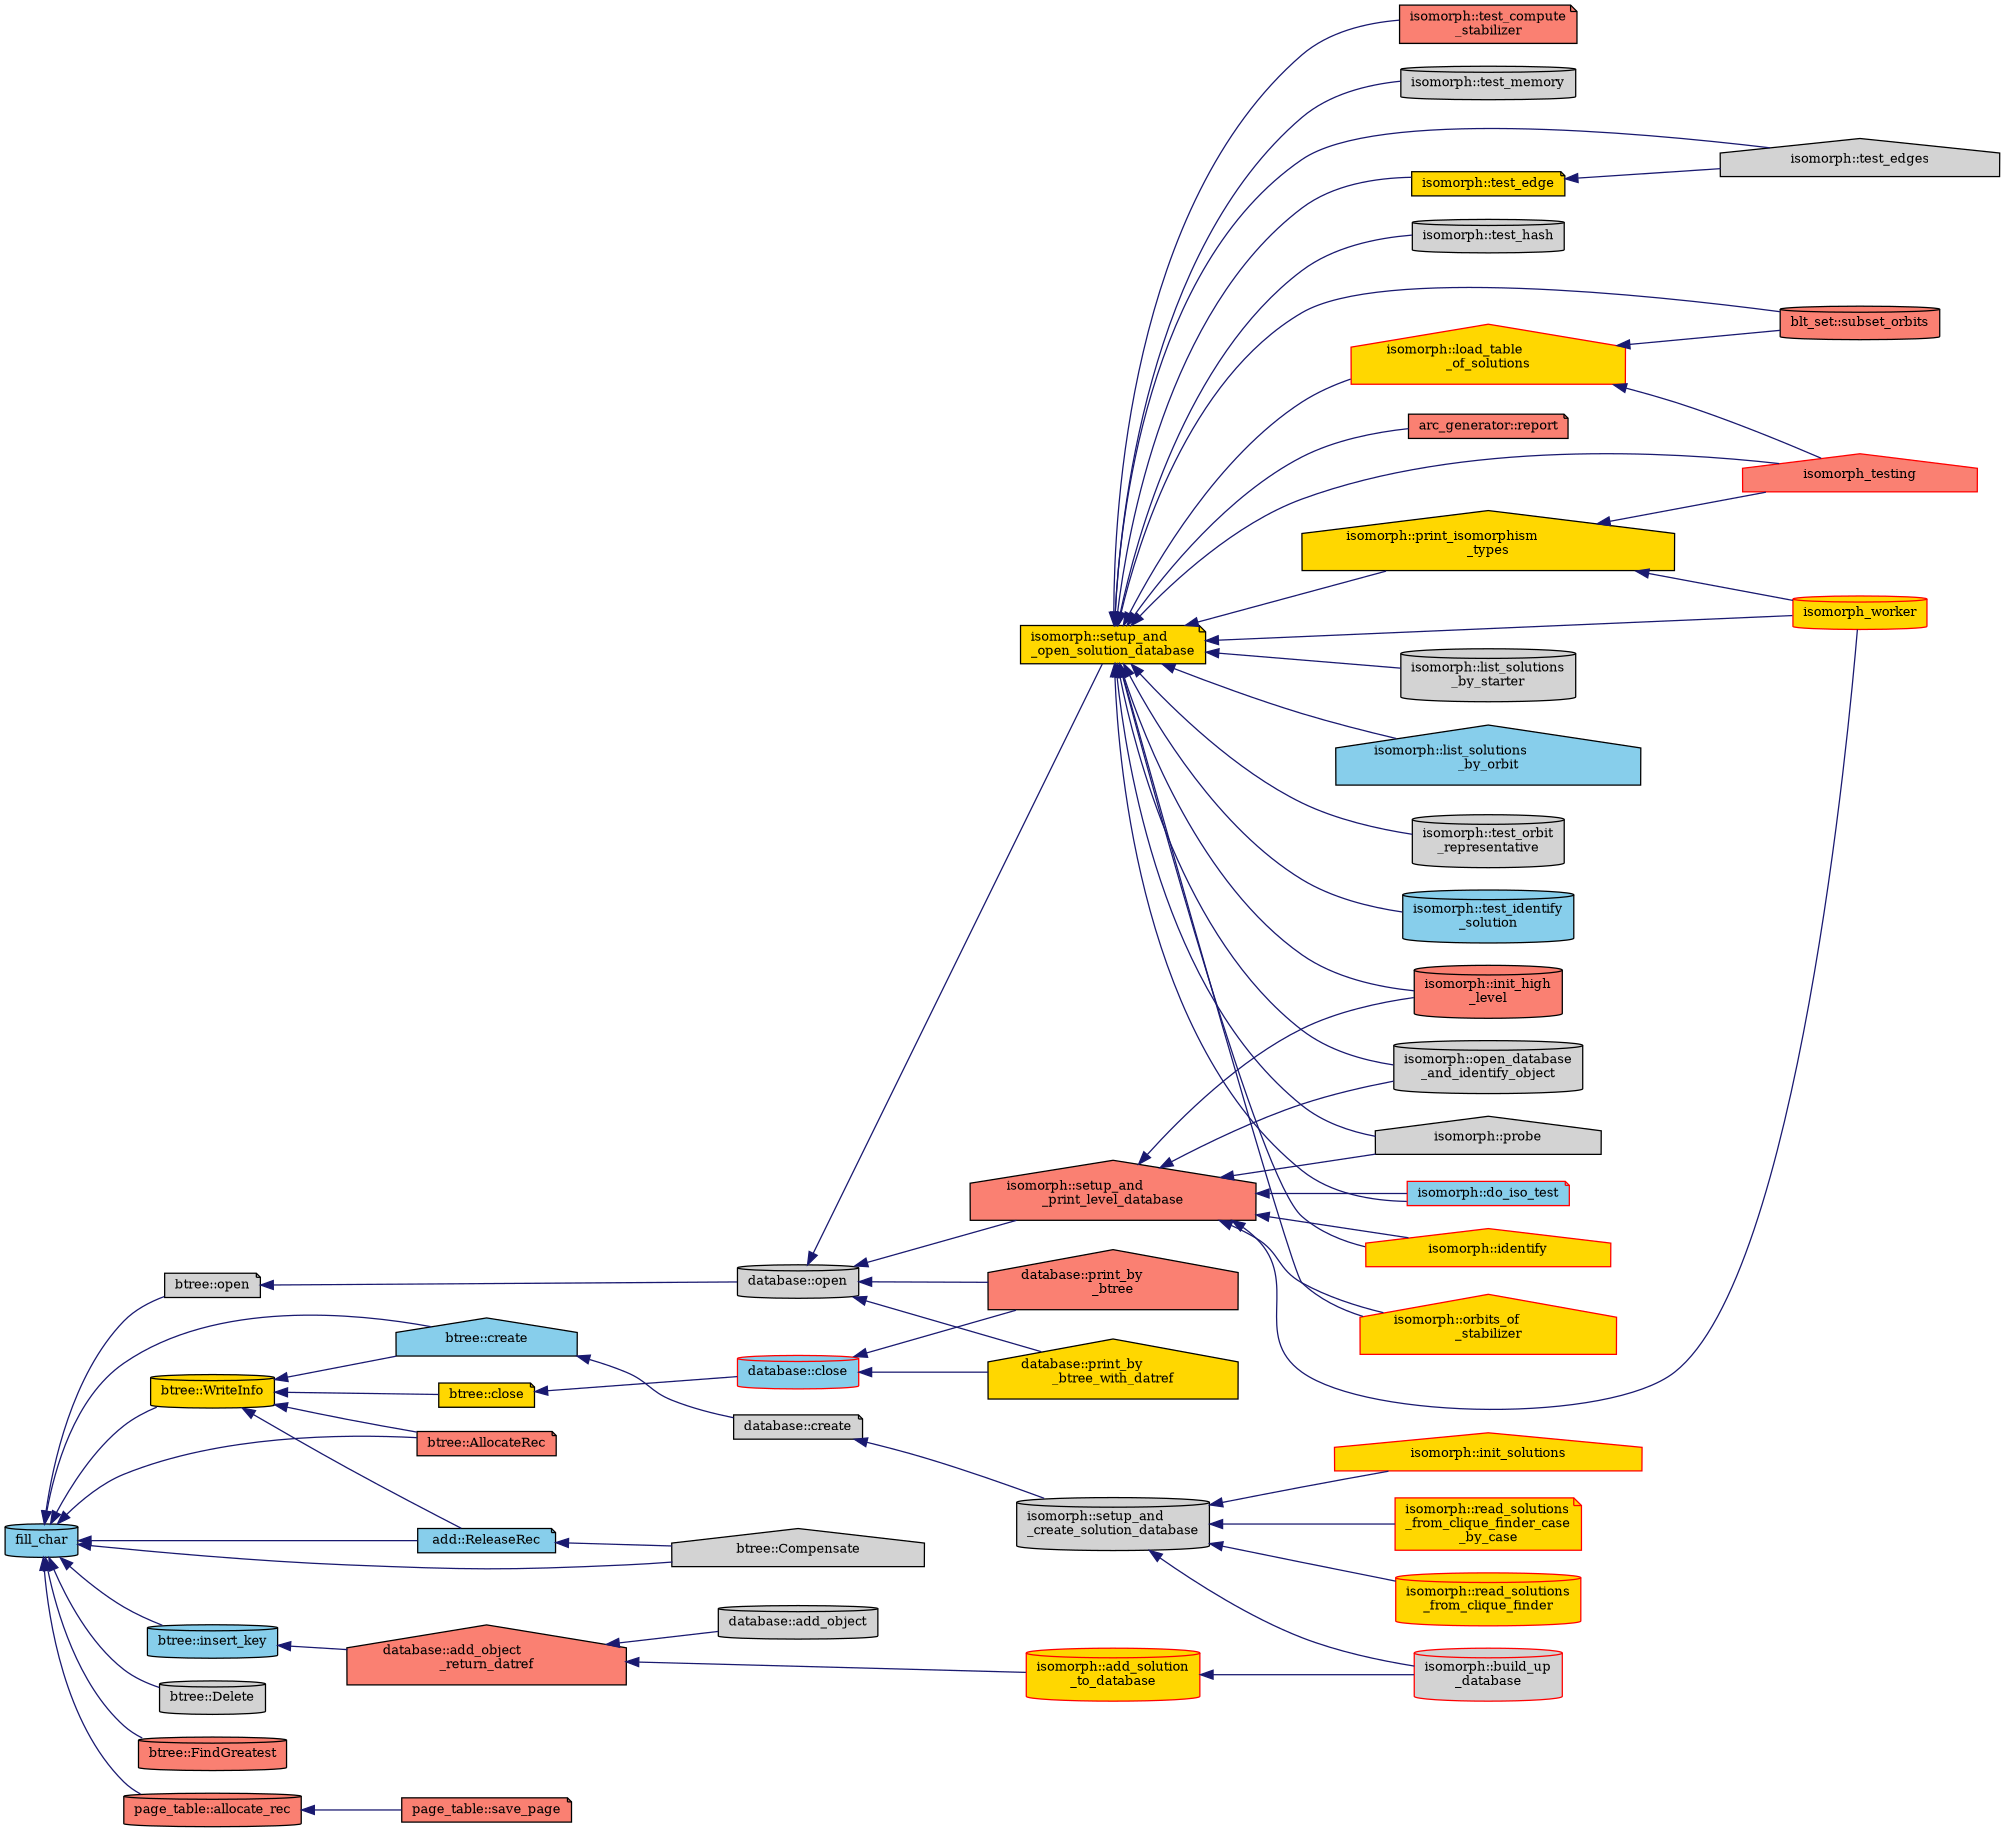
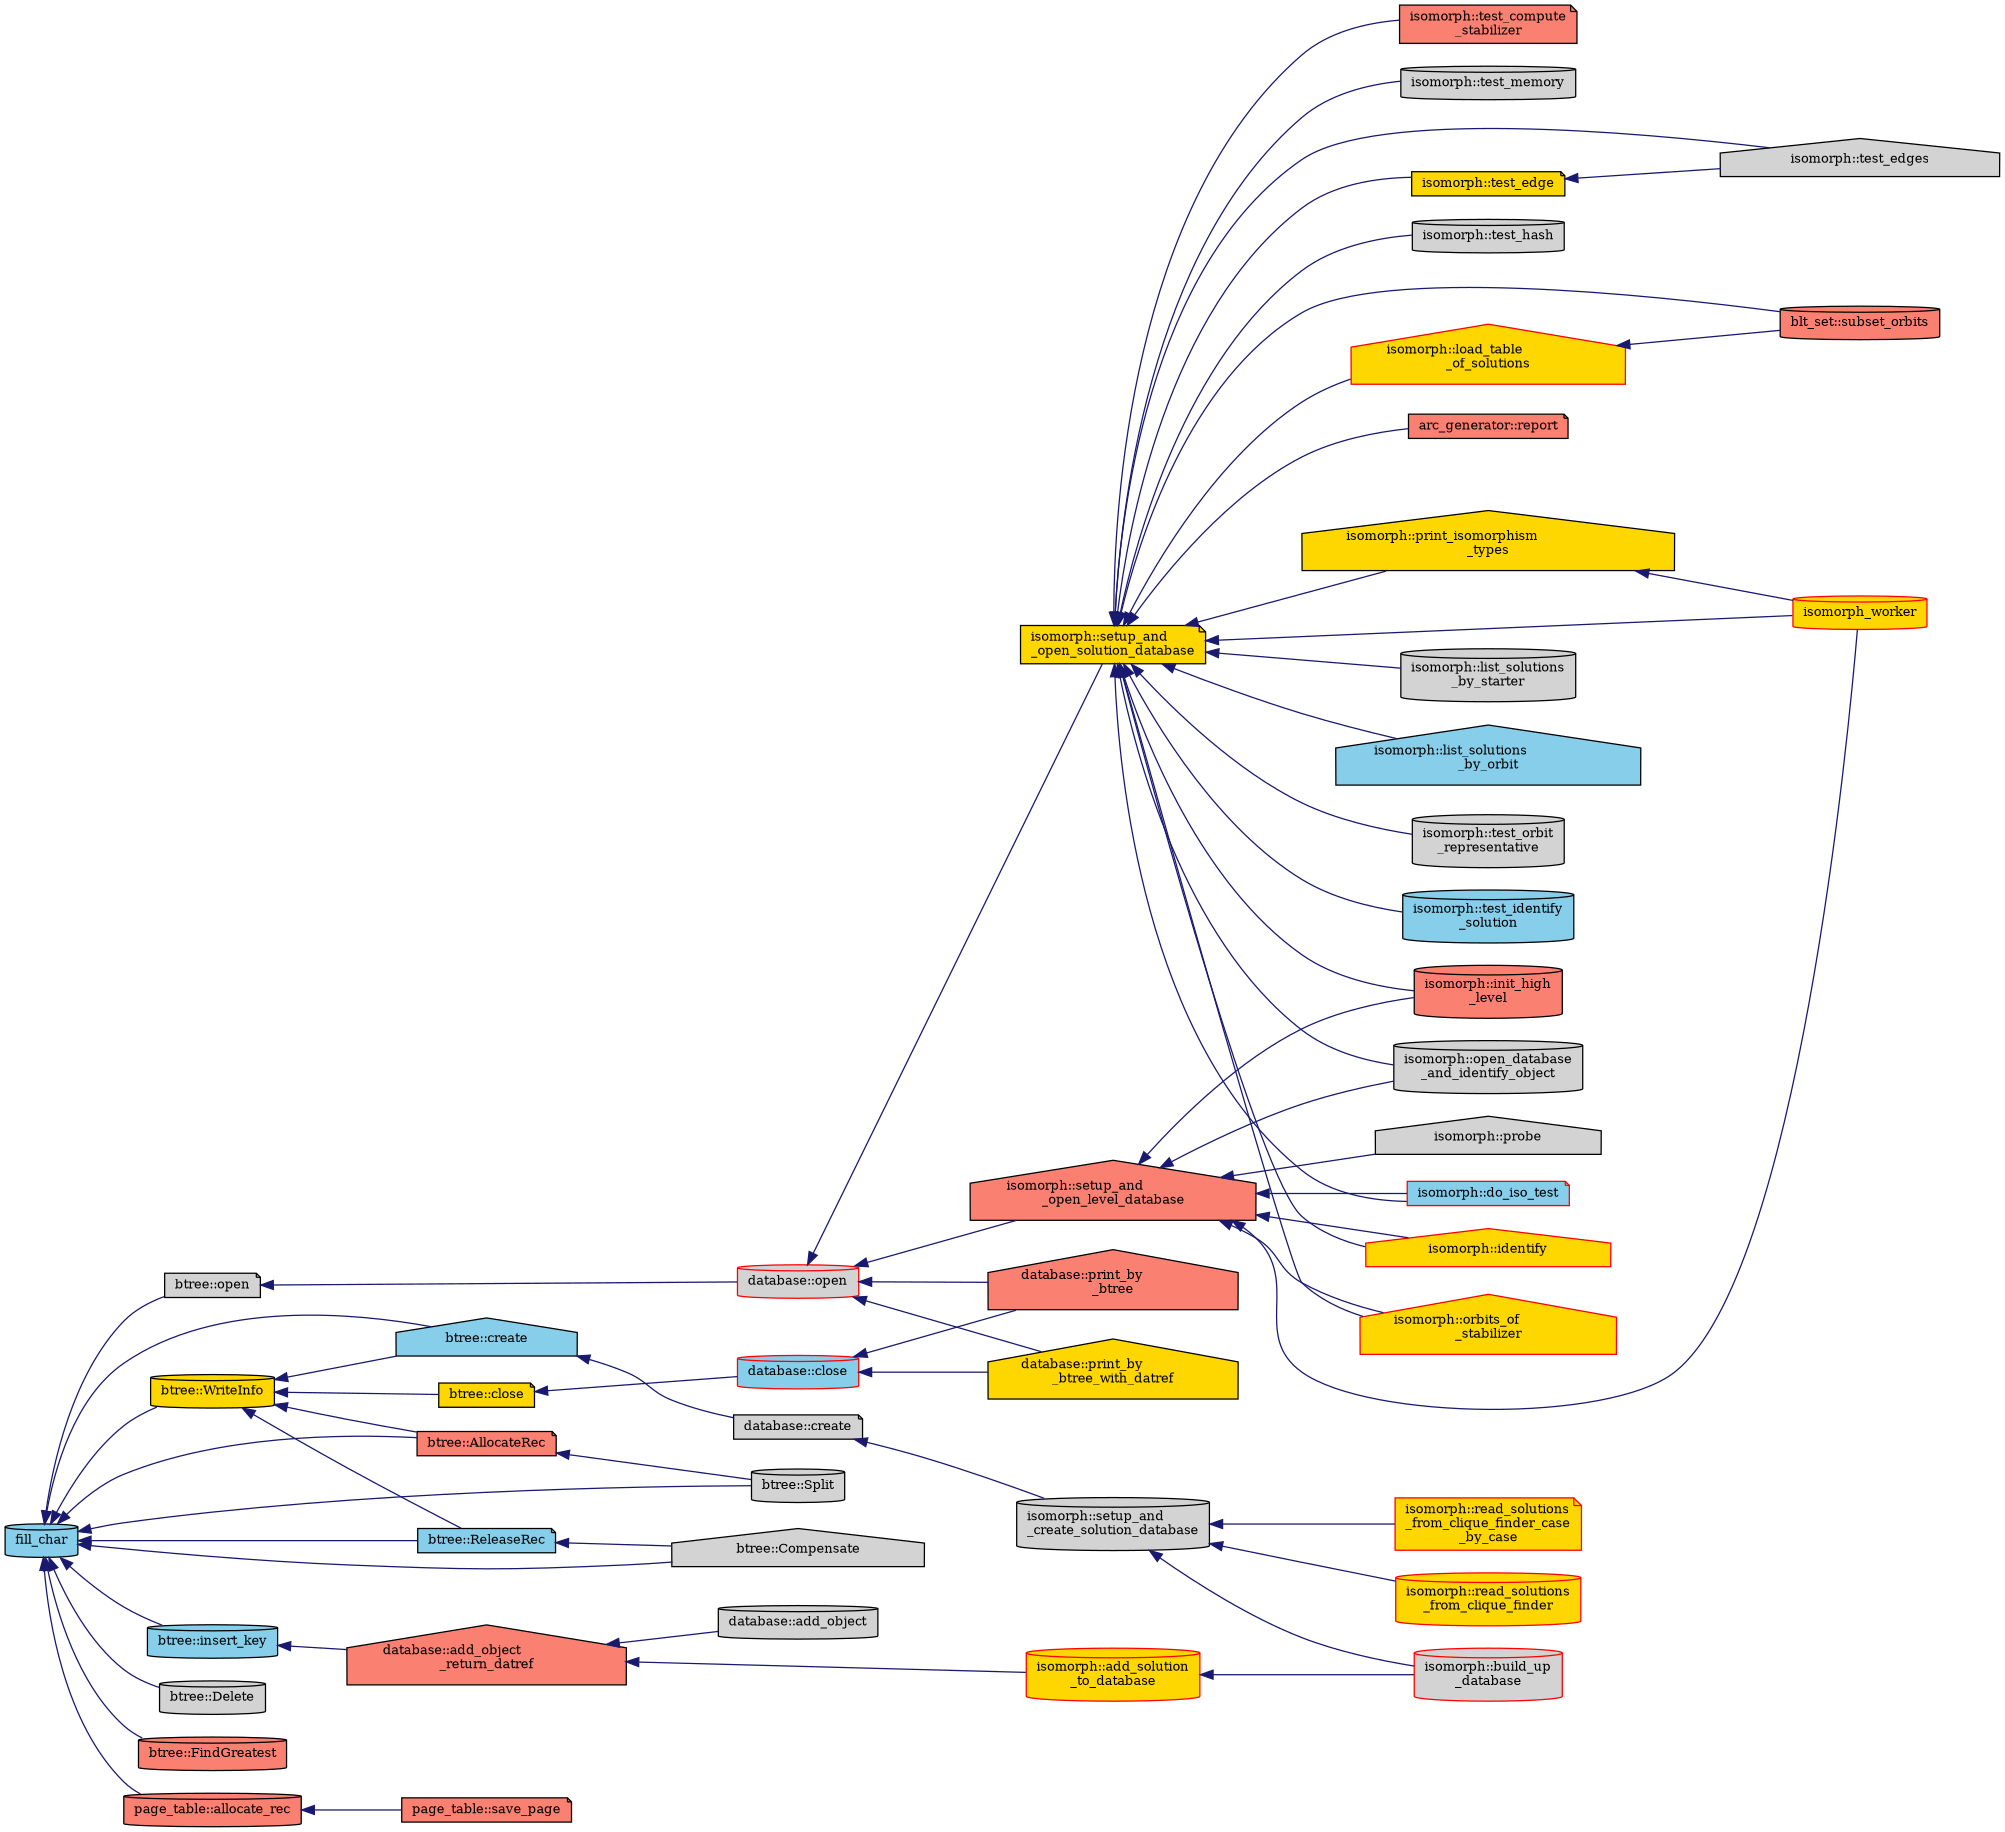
node "isomorph_testing": removed
edge "isomorph::probe" -> "isomorph::setup_and _open_solution_database": removed
node "isomorph::setup_and _print_level_database": label "isomorph::setup_and _print_level_database" -> "isomorph::setup_and _open_level_database"
node "database::open": color black -> red
node "isomorph::init_solutions": removed
node "btree::Split": added
node "add::ReleaseRec": label "add::ReleaseRec" -> "btree::ReleaseRec"
